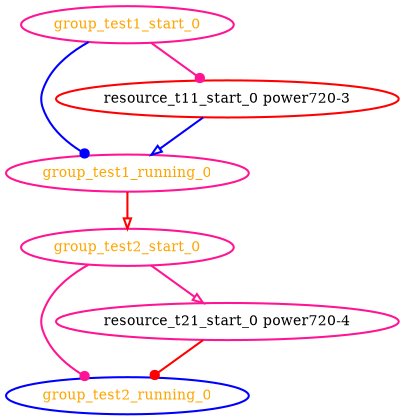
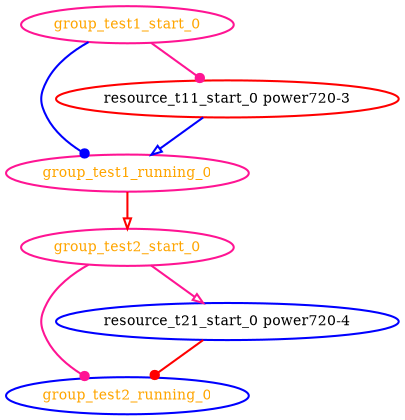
node "resource_t21_start_0 power720-4": color deeppink -> blue
